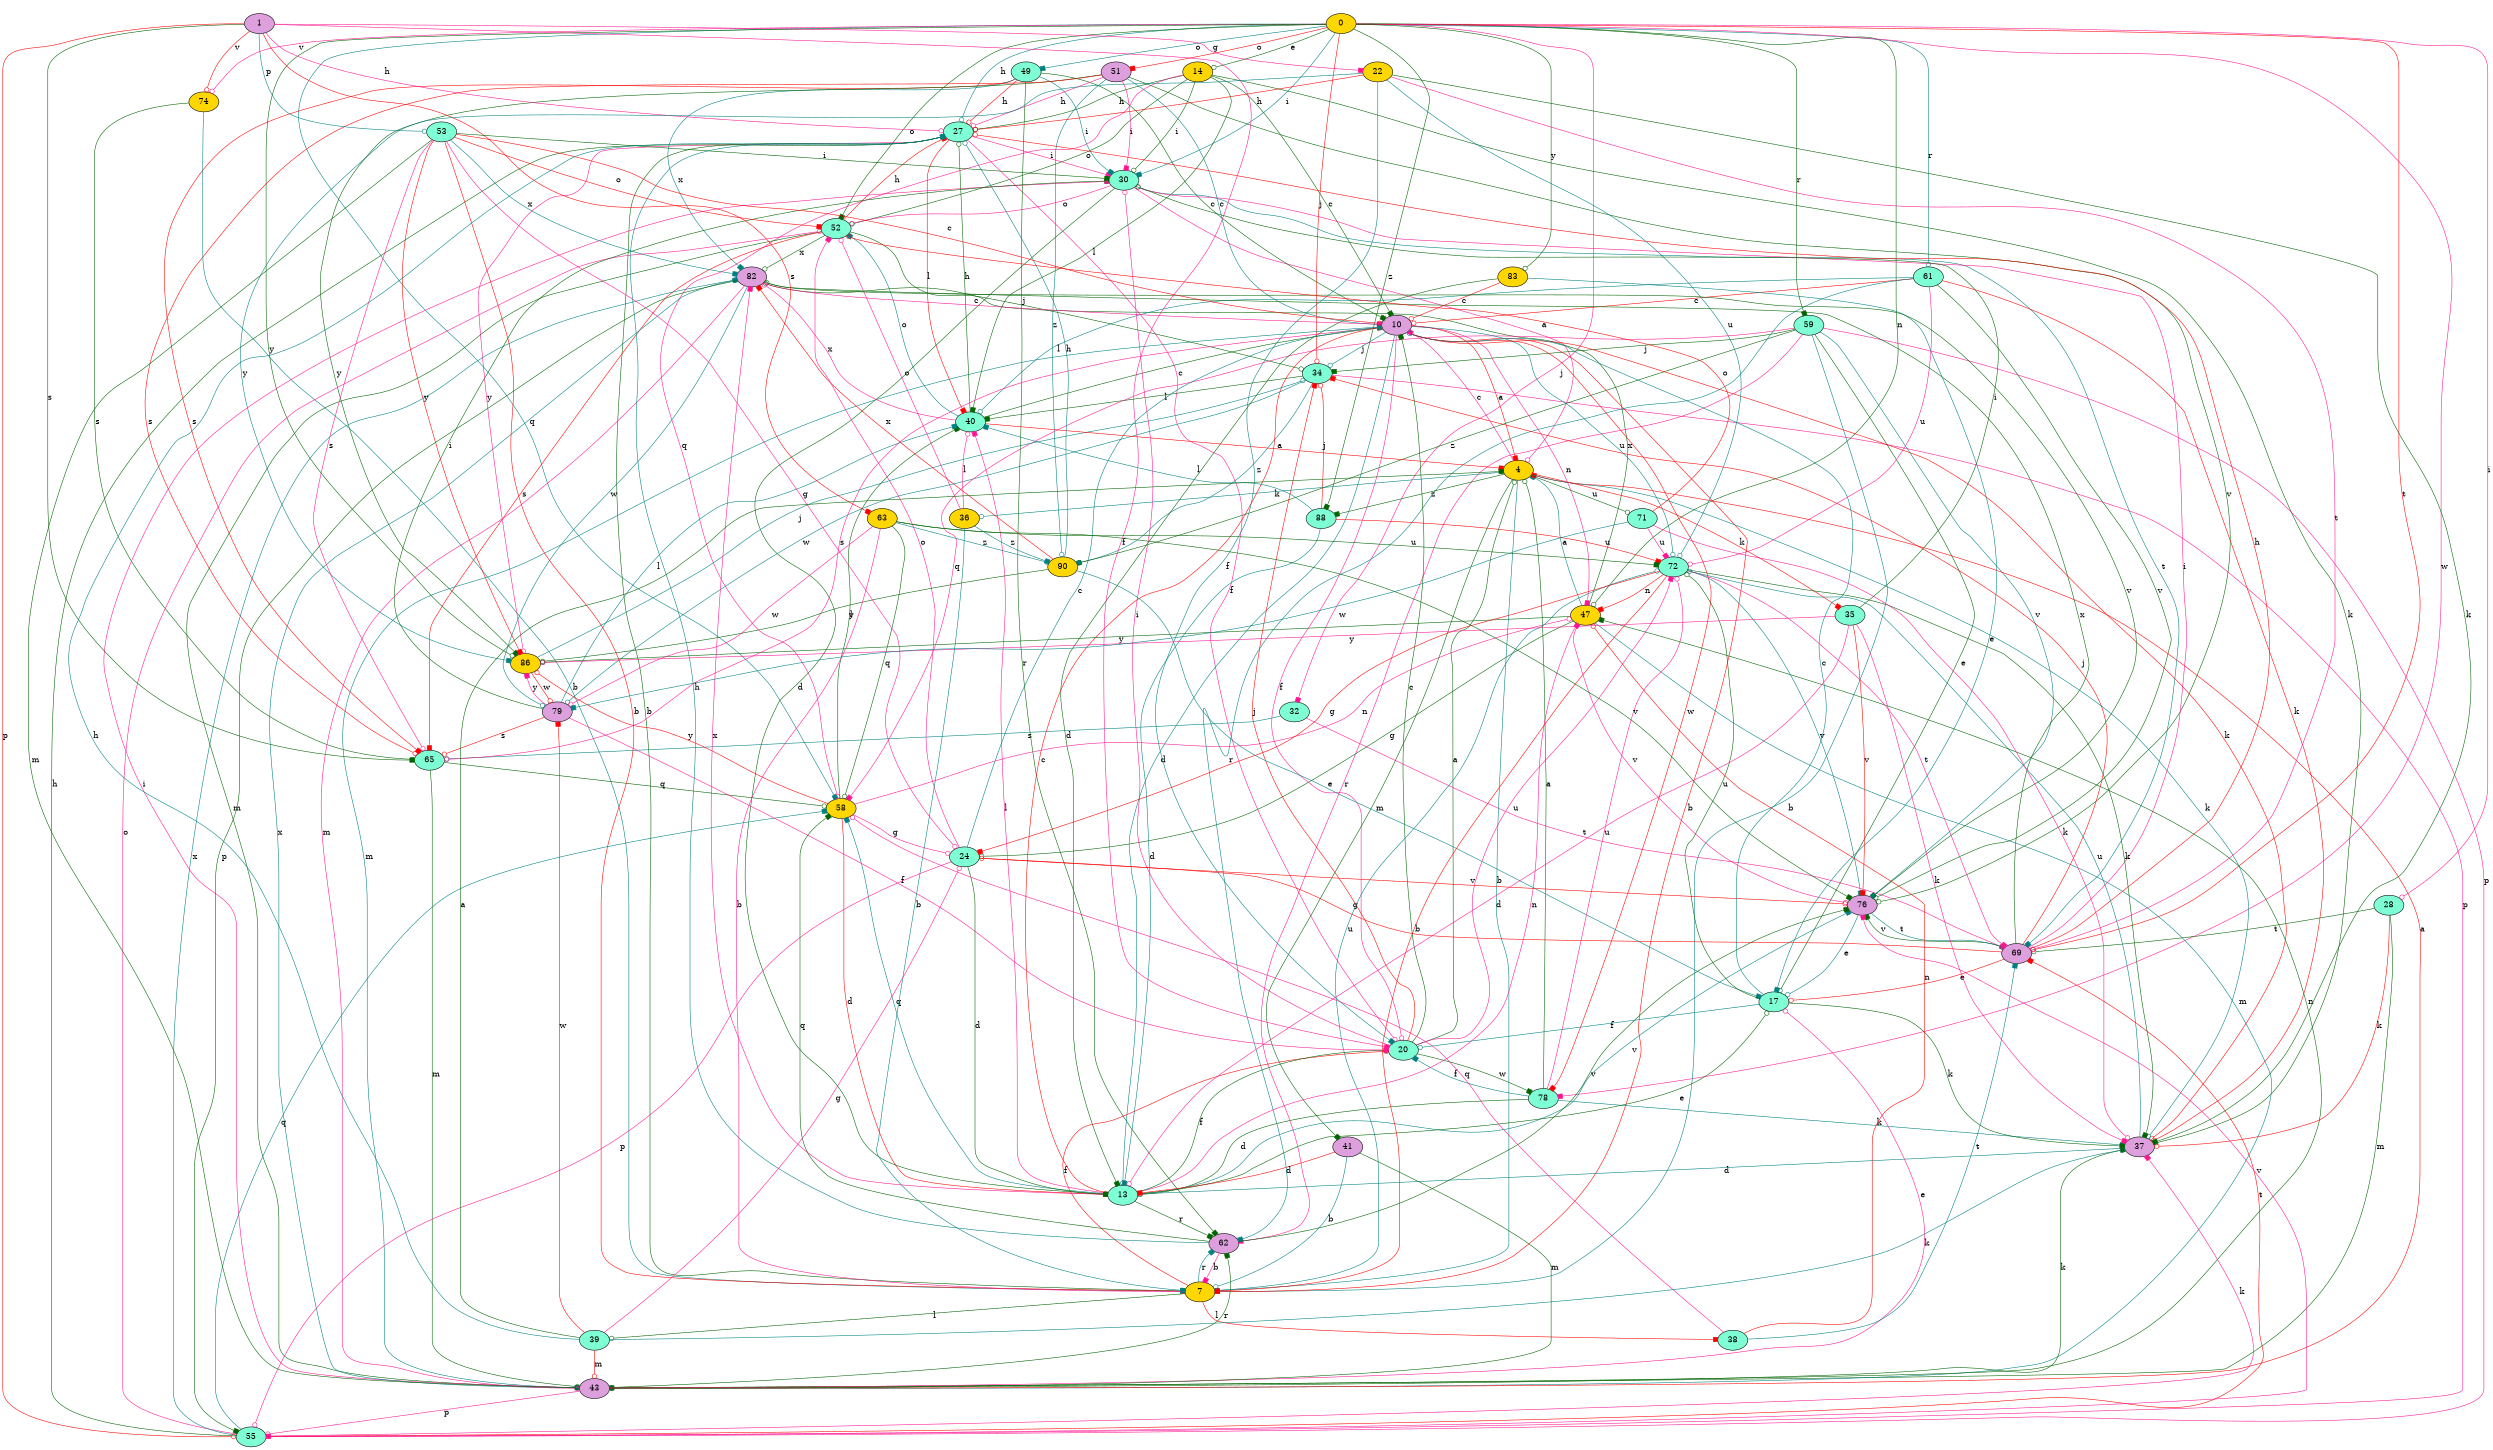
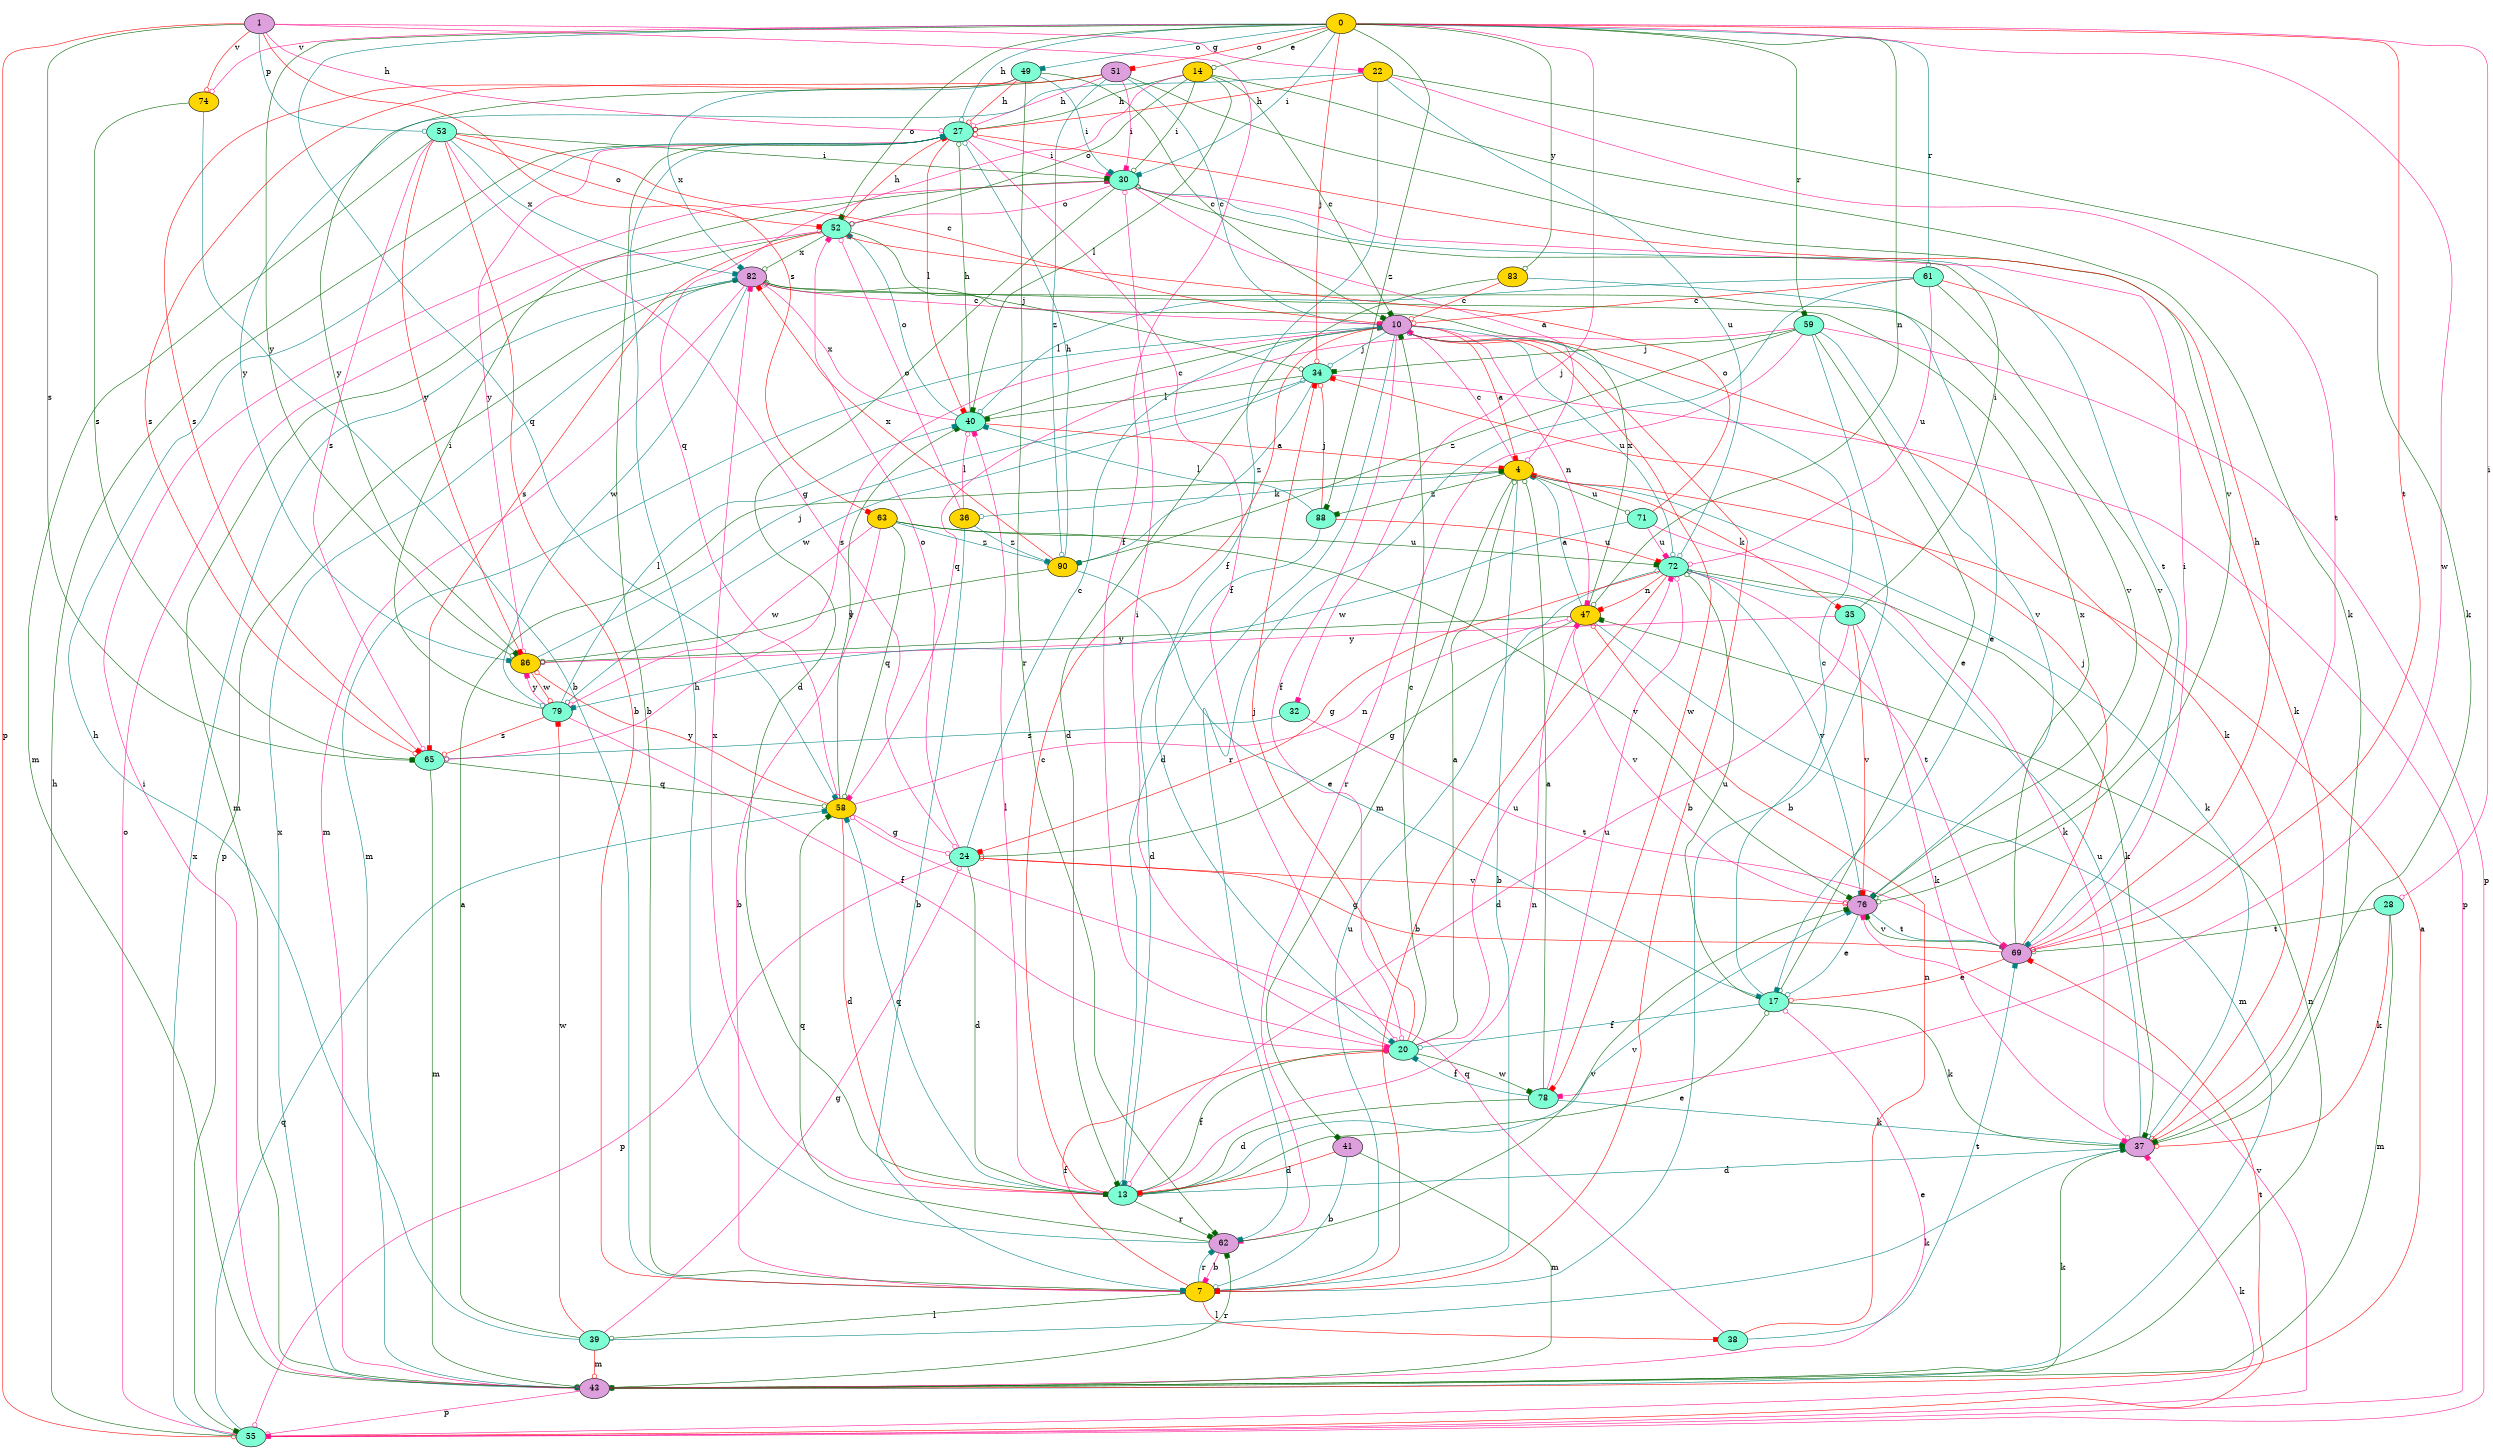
node "79": fillcolor plum -> aquamarine
